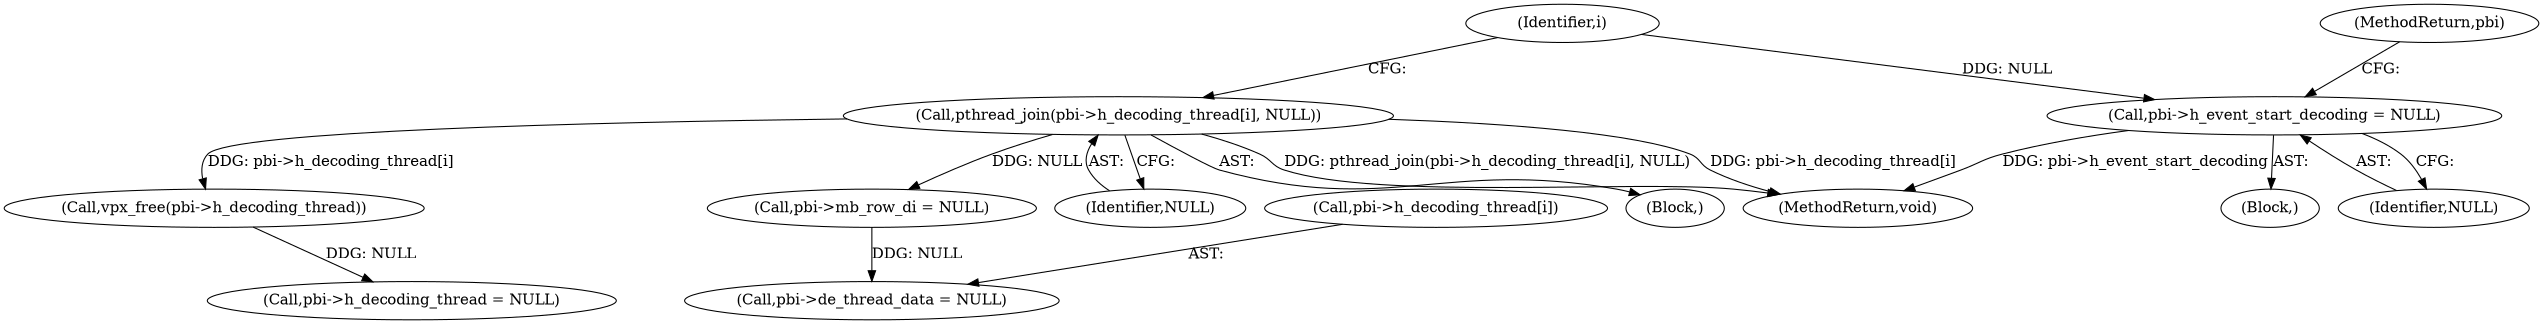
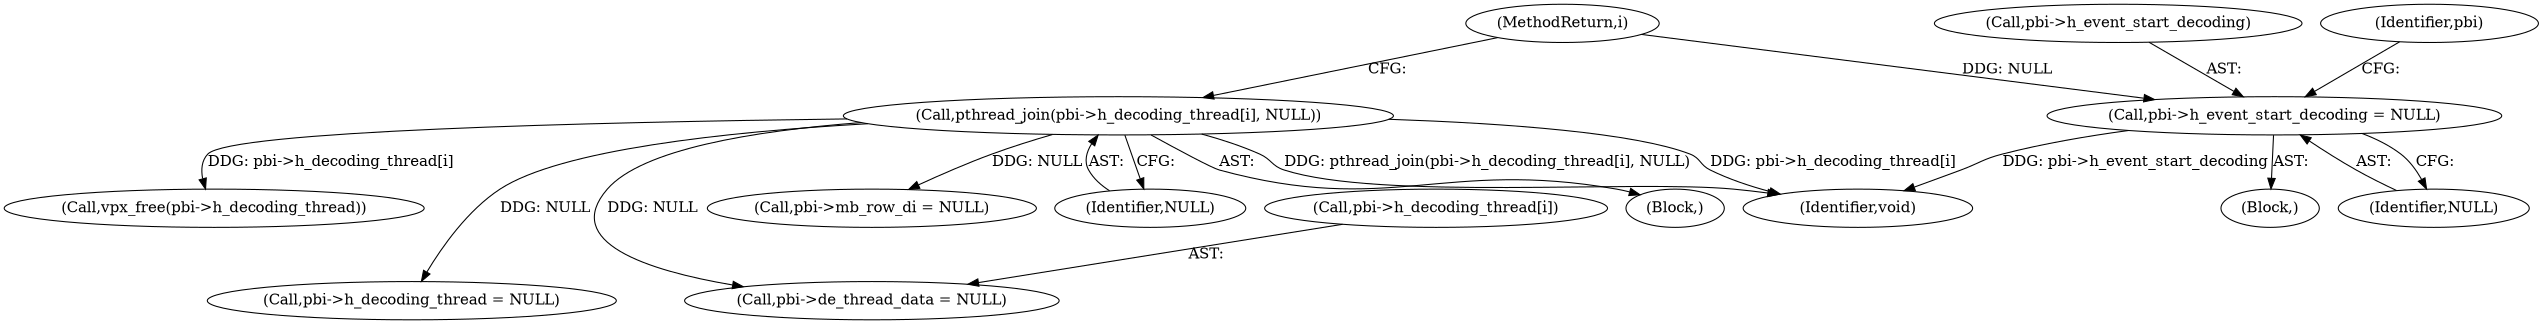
node "(Identifier,i)": label "(Identifier,i)" -> "(MethodReturn,i)"
node "(Call,pbi->h_event_start_decoding)": added
node "(MethodReturn,pbi)": label "(MethodReturn,pbi)" -> "(Identifier,pbi)"
node "(MethodReturn,void)": label "(MethodReturn,void)" -> "(Identifier,void)"
edge "(Call,pbi->mb_row_di = NULL)" -> "(Call,pbi->de_thread_data = NULL)": now "(Call,pthread_join(pbi->h_decoding_thread[i], NULL))" -> "(Call,pbi->de_thread_data = NULL)"
edge "(Call,vpx_free(pbi->h_decoding_thread))" -> "(Call,pbi->h_decoding_thread = NULL)": now "(Call,pthread_join(pbi->h_decoding_thread[i], NULL))" -> "(Call,pbi->h_decoding_thread = NULL)"
